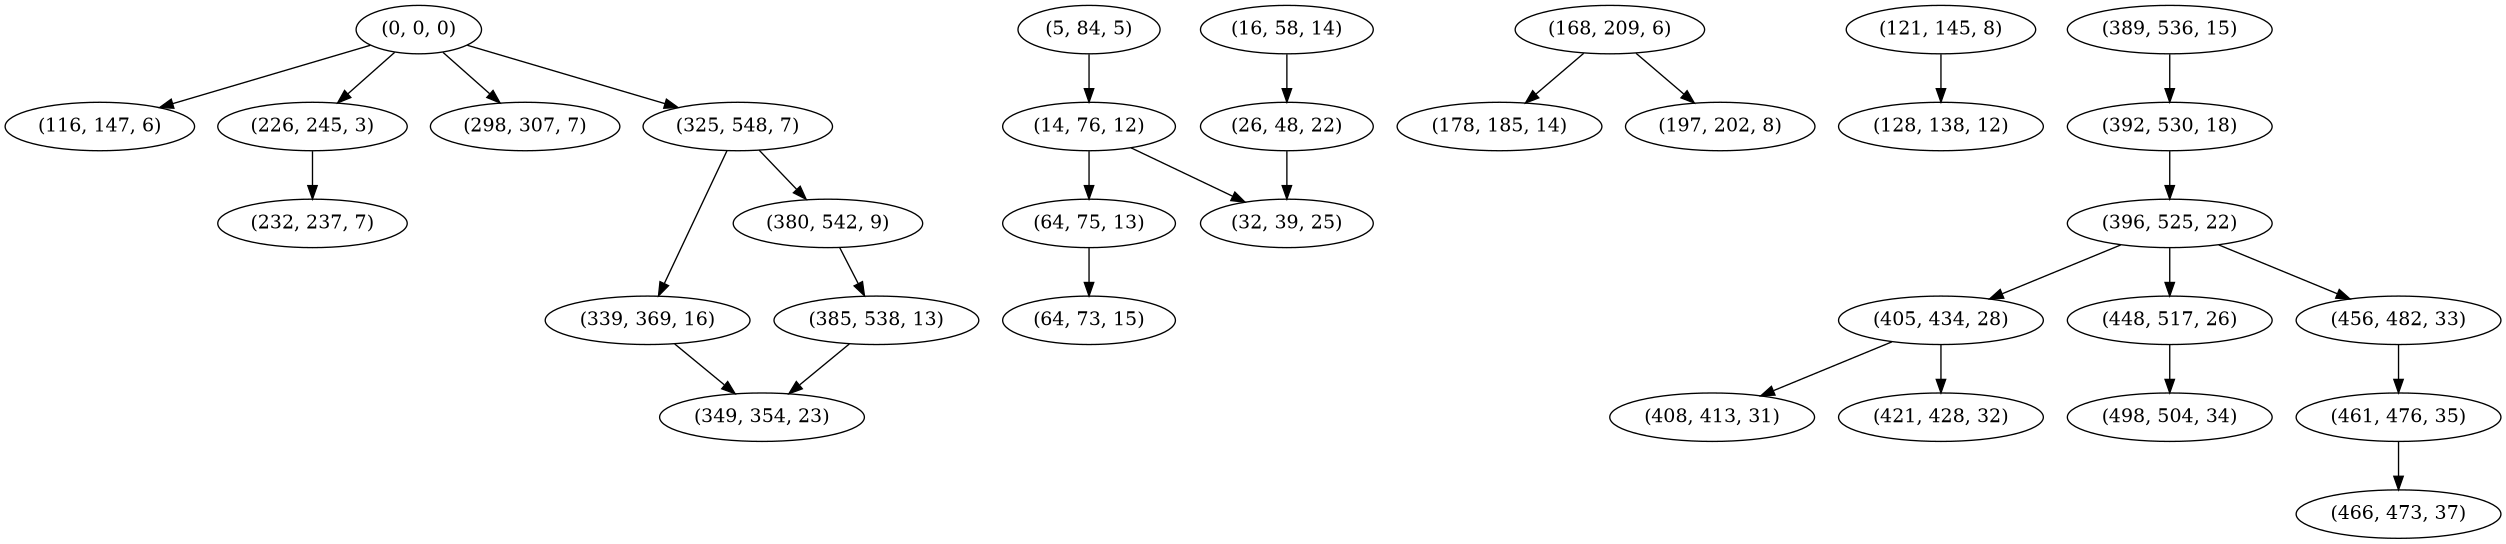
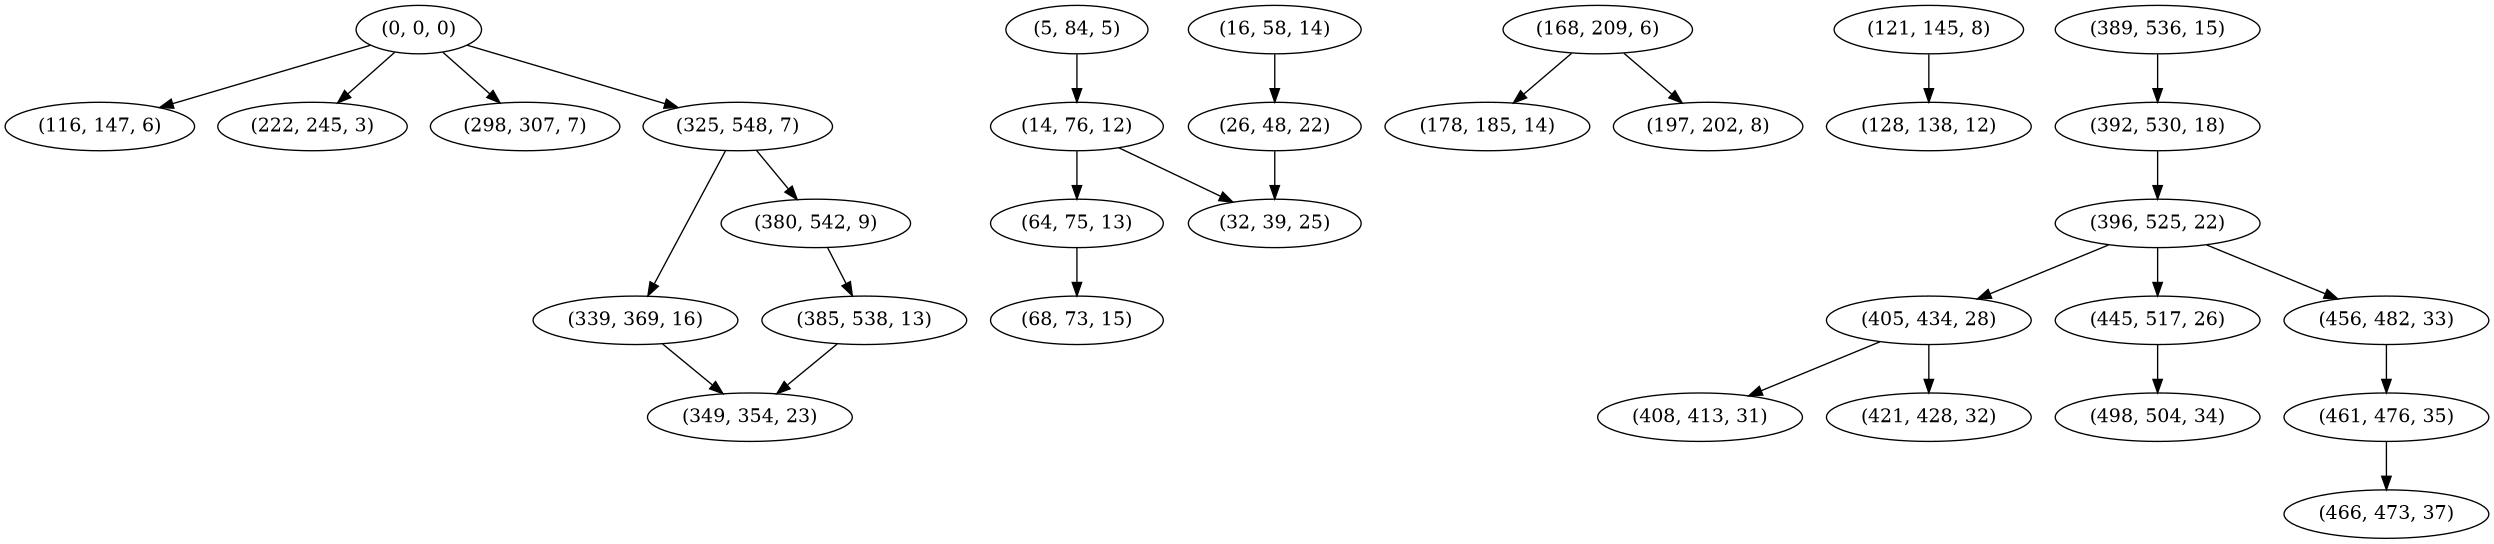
node "(226, 245, 3)": label "(226, 245, 3)" -> "(222, 245, 3)"
node "(232, 237, 7)": removed
node "(64, 73, 15)": label "(64, 73, 15)" -> "(68, 73, 15)"
node "(448, 517, 26)": label "(448, 517, 26)" -> "(445, 517, 26)"
